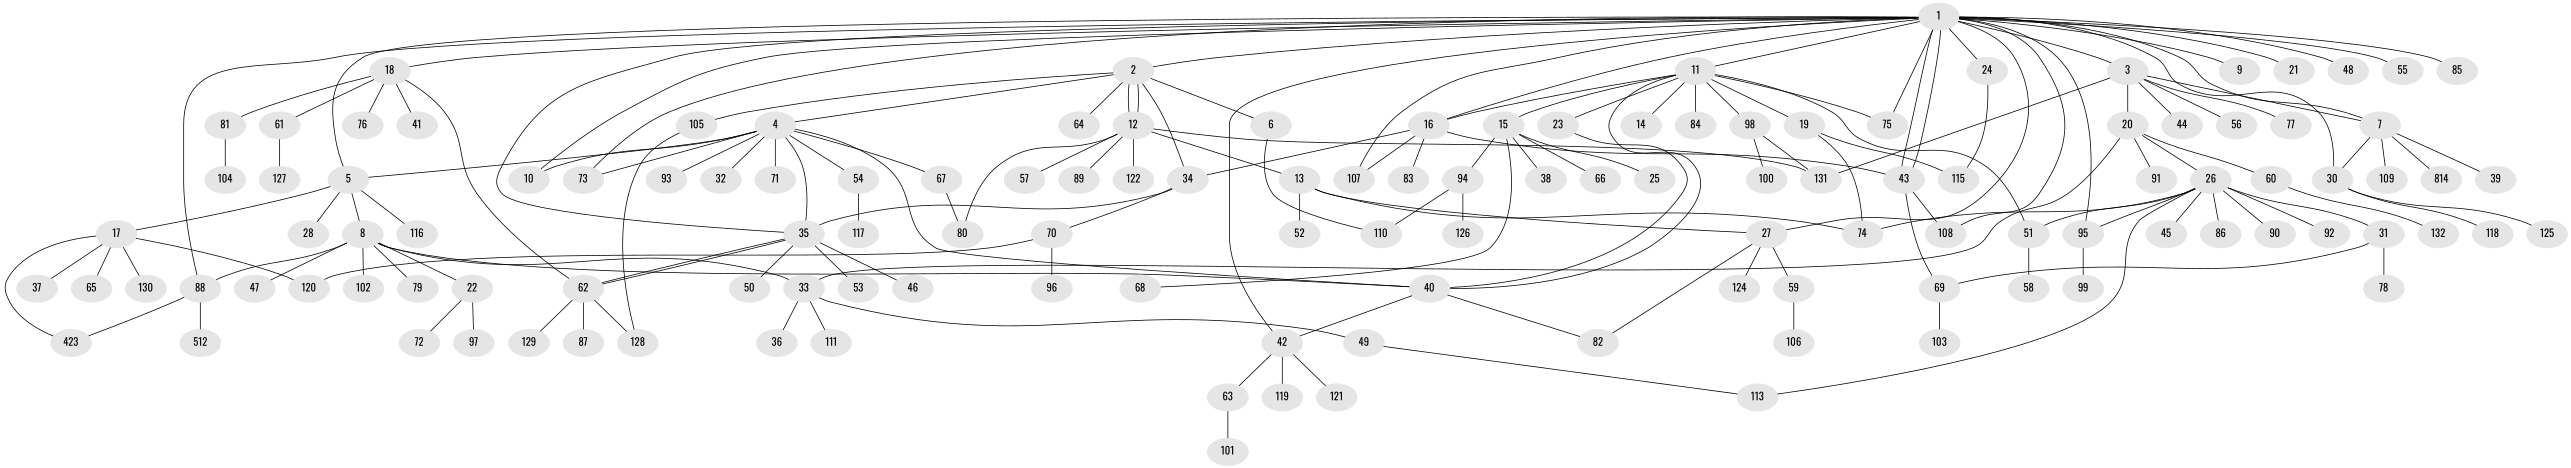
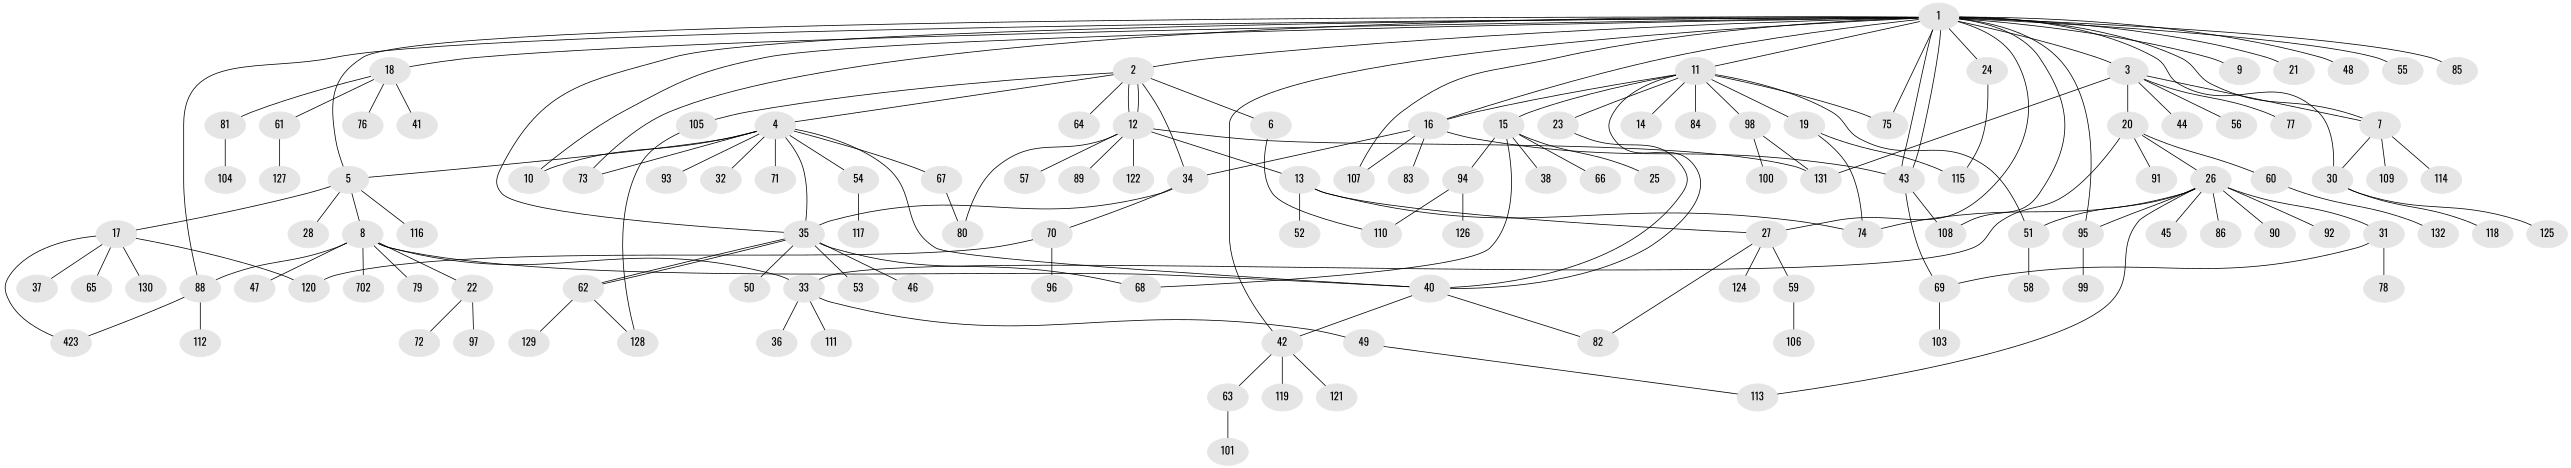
node "814": label "814" -> "114"
node "39": removed
edge "18" -- "62": removed
edge "35" -- "68": added
node "102": label "102" -> "702"
node "512": label "512" -> "112"
node "87": removed
